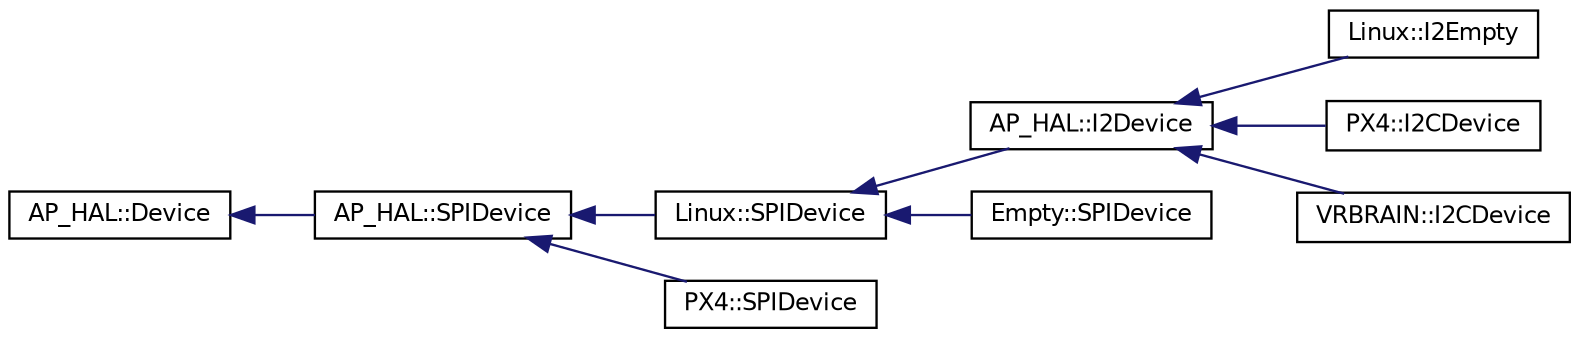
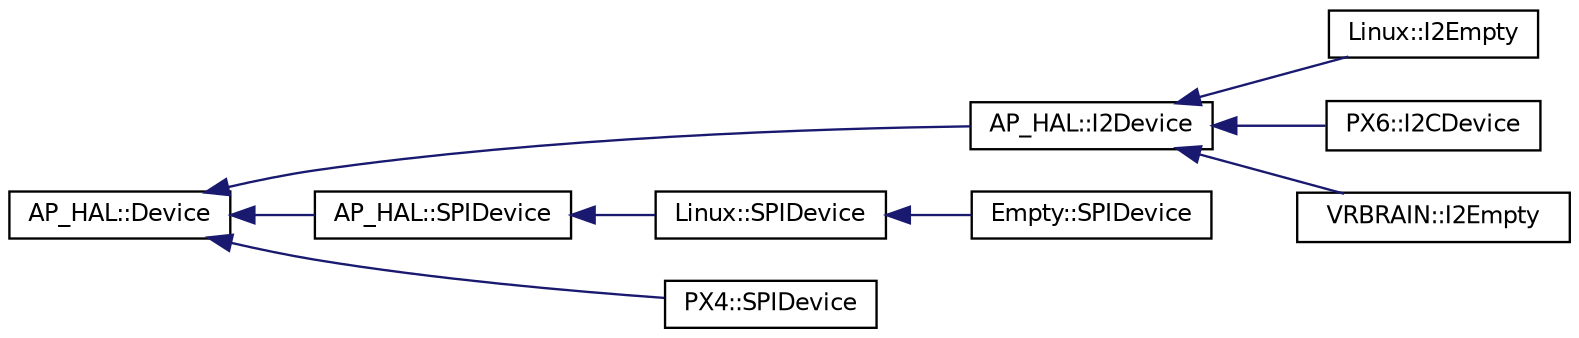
node "PX4::I2CDevice": label "PX4::I2CDevice" -> "PX6::I2CDevice"
edge "AP_HAL::I2Device" -> "Linux::SPIDevice": now "AP_HAL::I2Device" -> "AP_HAL::Device"
node "VRBRAIN::I2CDevice": label "VRBRAIN::I2CDevice" -> "VRBRAIN::I2Empty"
edge "PX4::SPIDevice" -> "AP_HAL::SPIDevice": now "PX4::SPIDevice" -> "AP_HAL::Device"
